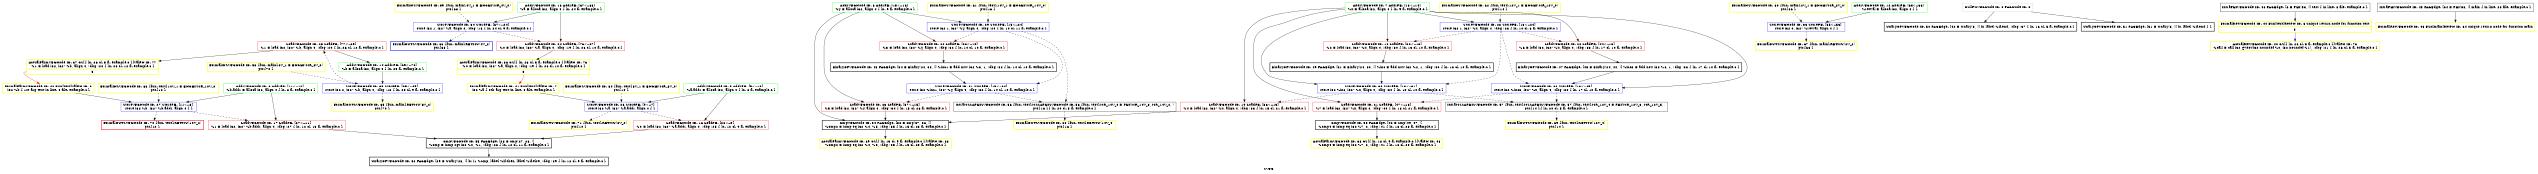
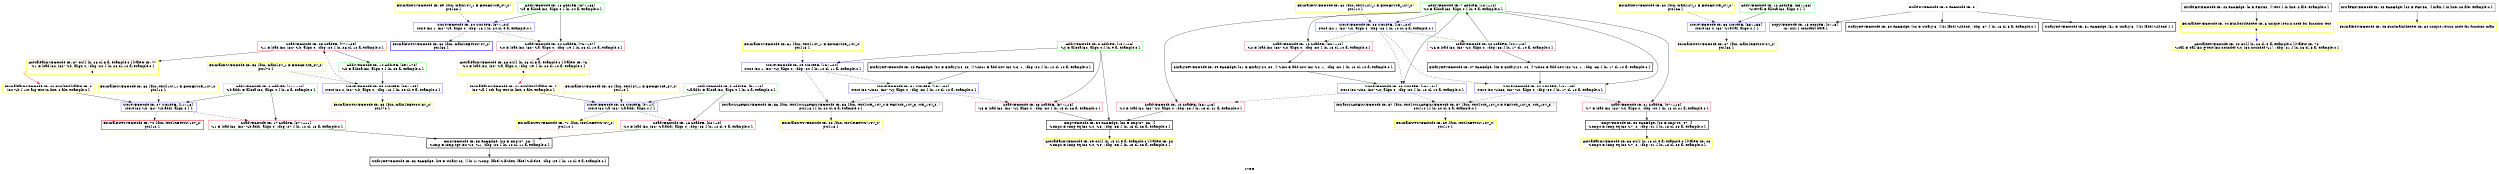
edge "AddrVFGNode ID: 7 AddrPE: [13<--14]" -> "LoadVFGNode ID: 20 LoadPE: [44<--13]": reversed
node "CopyVFGNode ID: 15 CopyPE: [2<--3]": added
node "LoadVFGNode ID: 22 LoadPE: [33<--15]": removed
